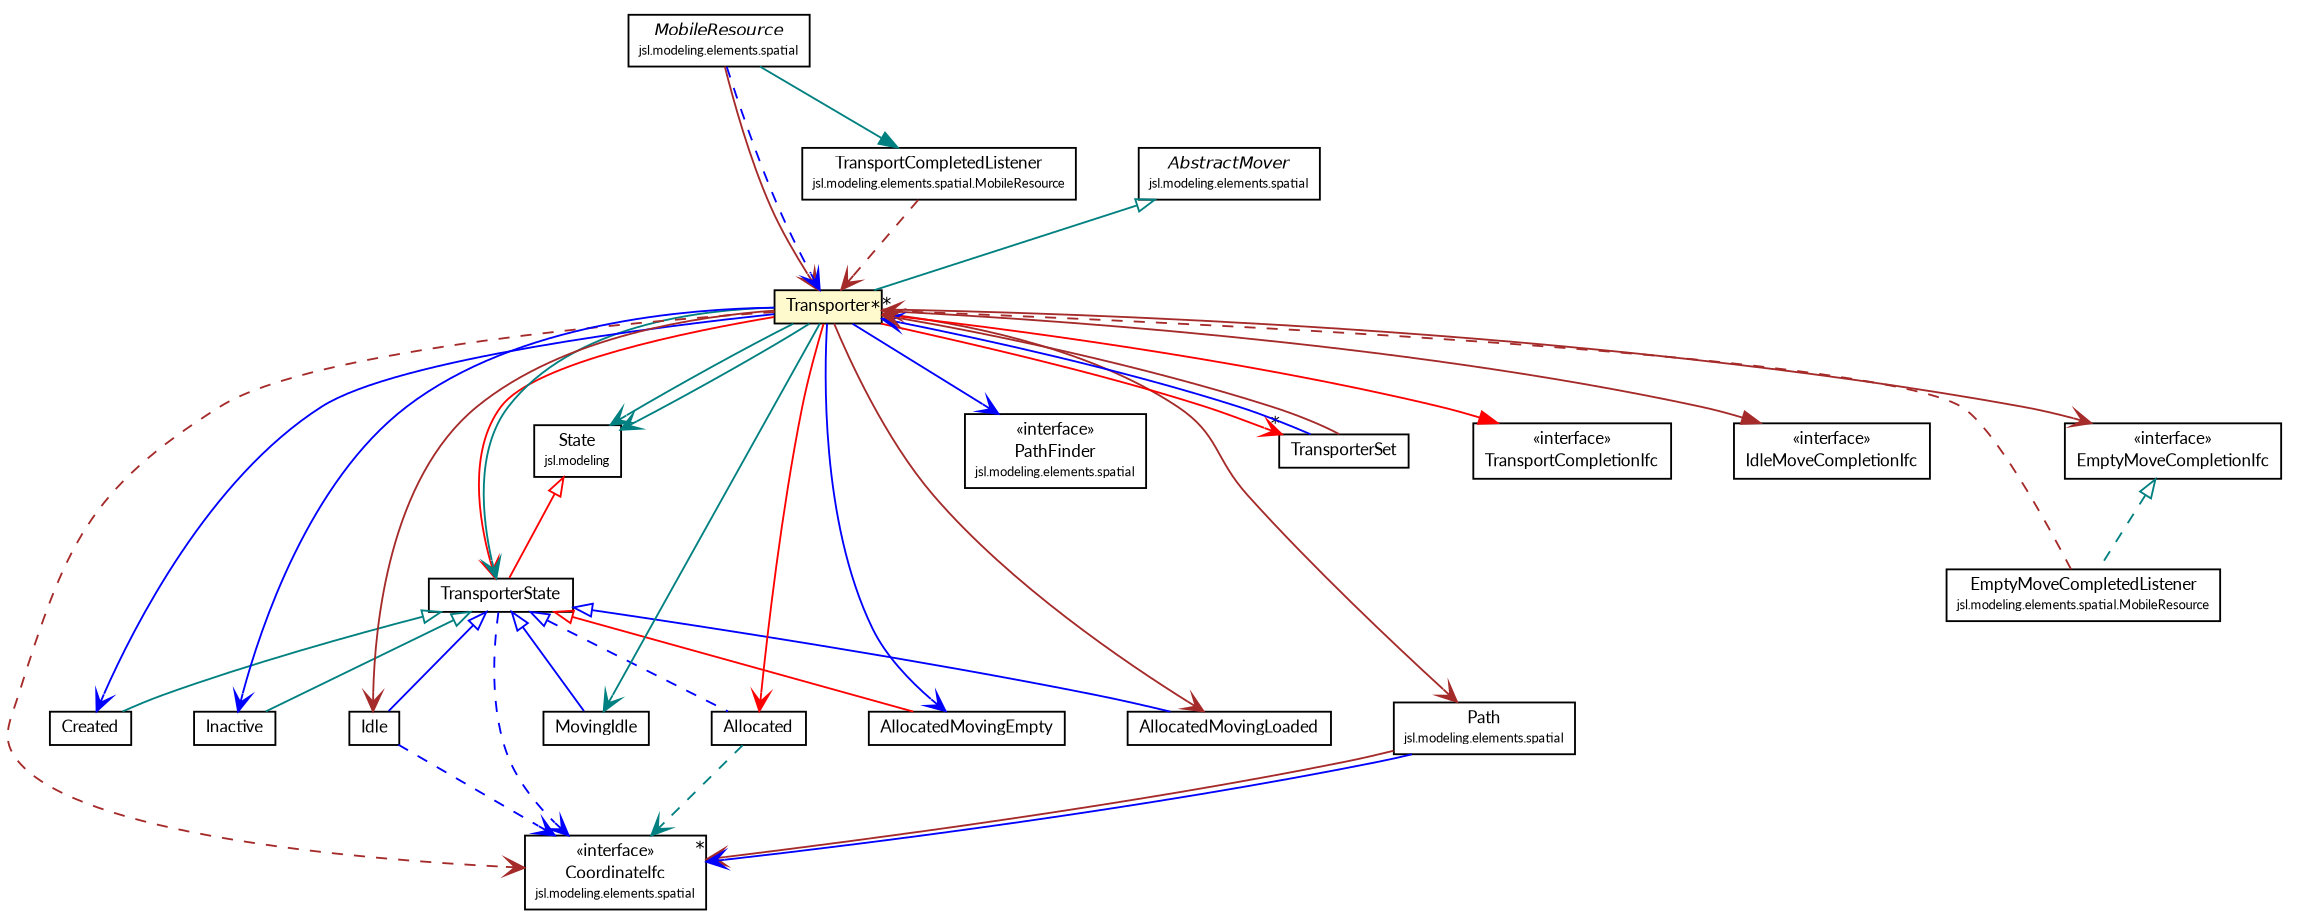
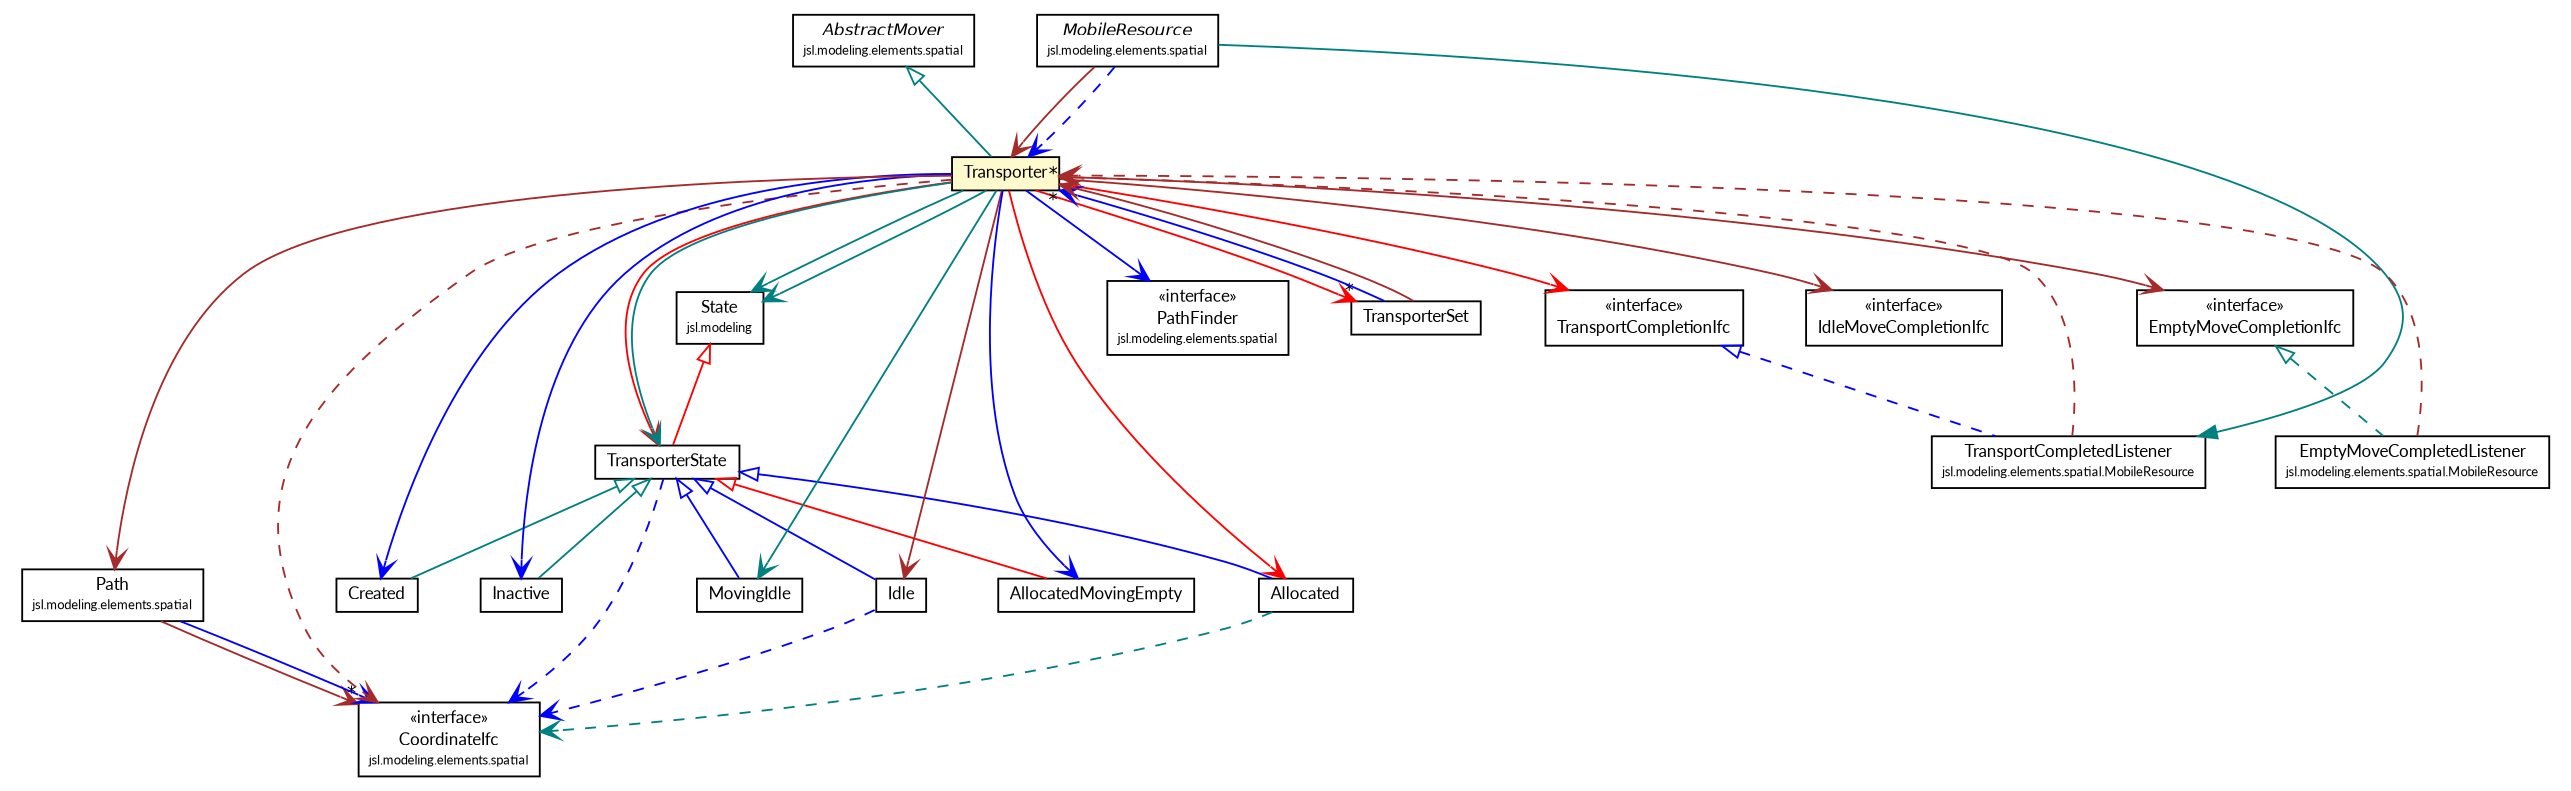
edge "Transporter" -> "IdleMoveCompletionIfc": arrowhead normal -> open
edge "Transporter" -> "TransportCompletionIfc": arrowhead normal -> open
edge "TransportCompletedListener" -> "TransportCompletionIfc": added
edge "Allocated" -> "TransporterState": style dashed -> solid
node "AllocatedMovingLoaded": removed
